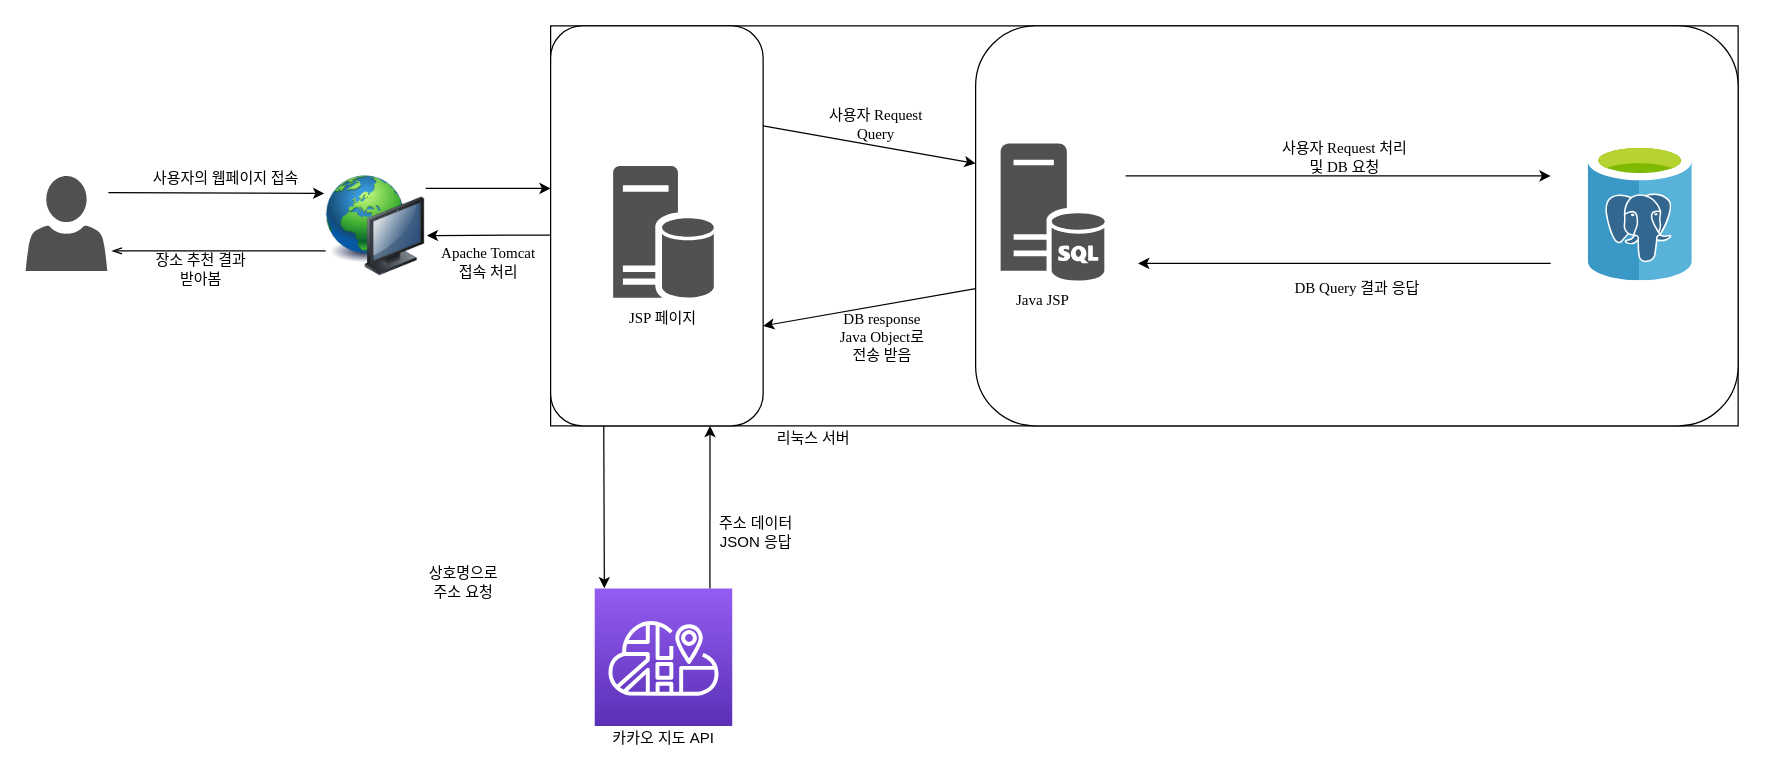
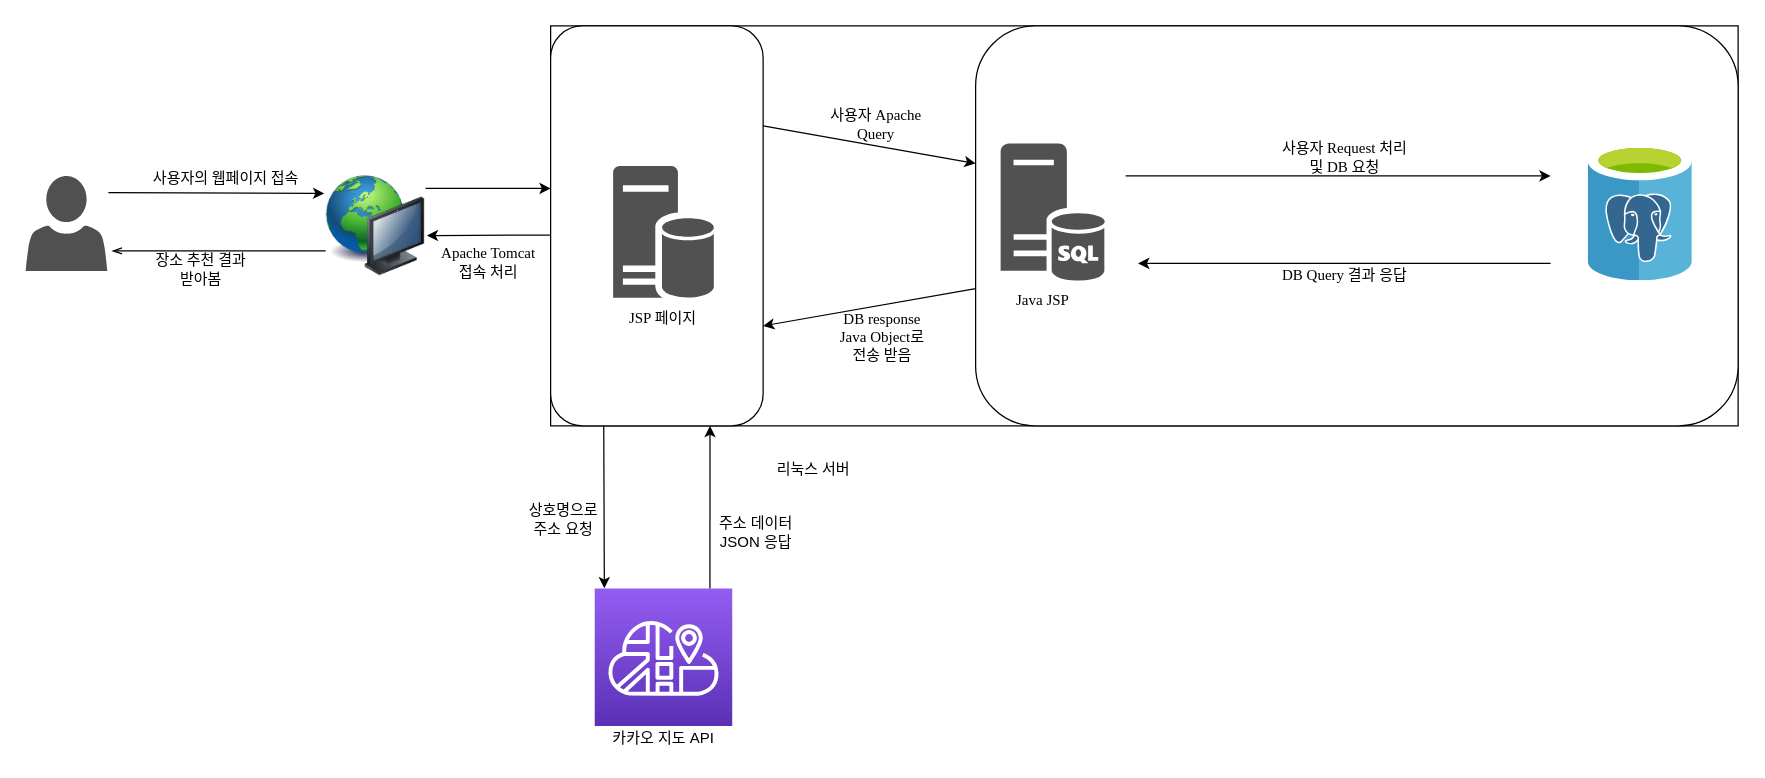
node "사용자 Request Query": label "사용자 Request Query" -> "사용자 Apache Query"
node "DB Query 결과 응답": moved (1357, 288) -> (1344, 276)
node "리눅스 서버": moved (813, 438) -> (813, 469)
node "상호명으로 주소 요청": moved (463, 582) -> (563, 519)
